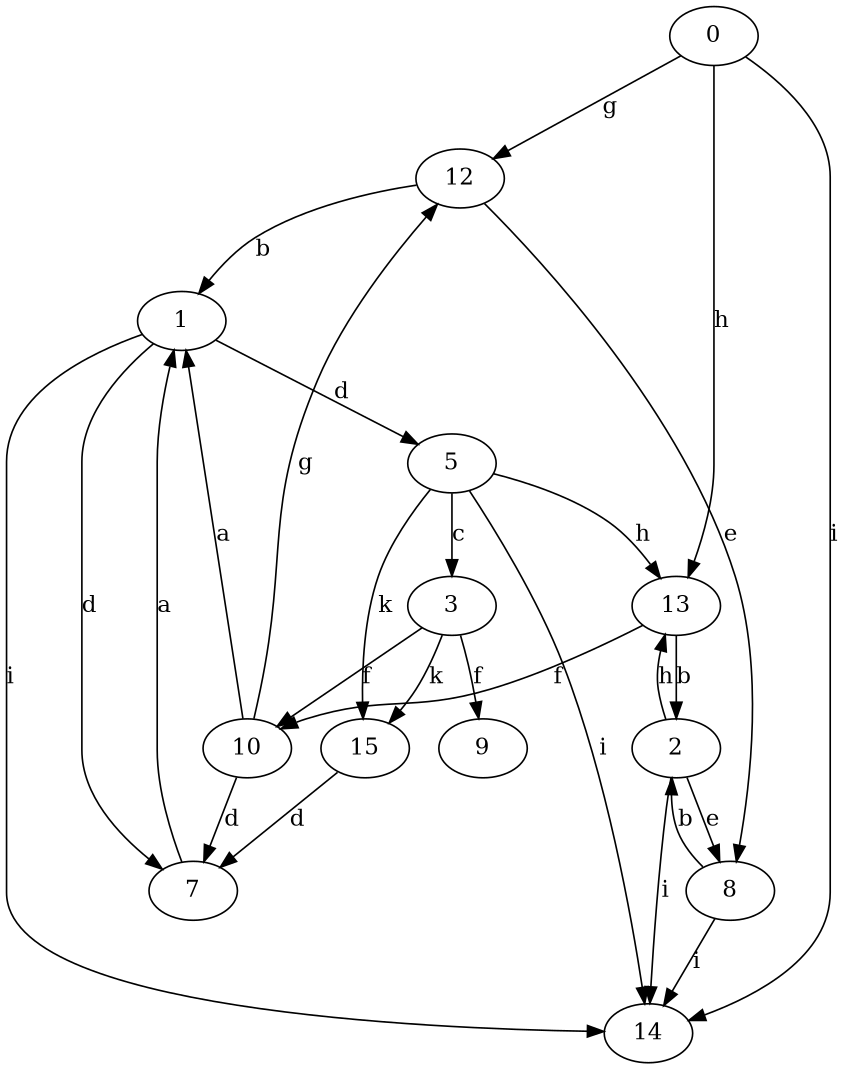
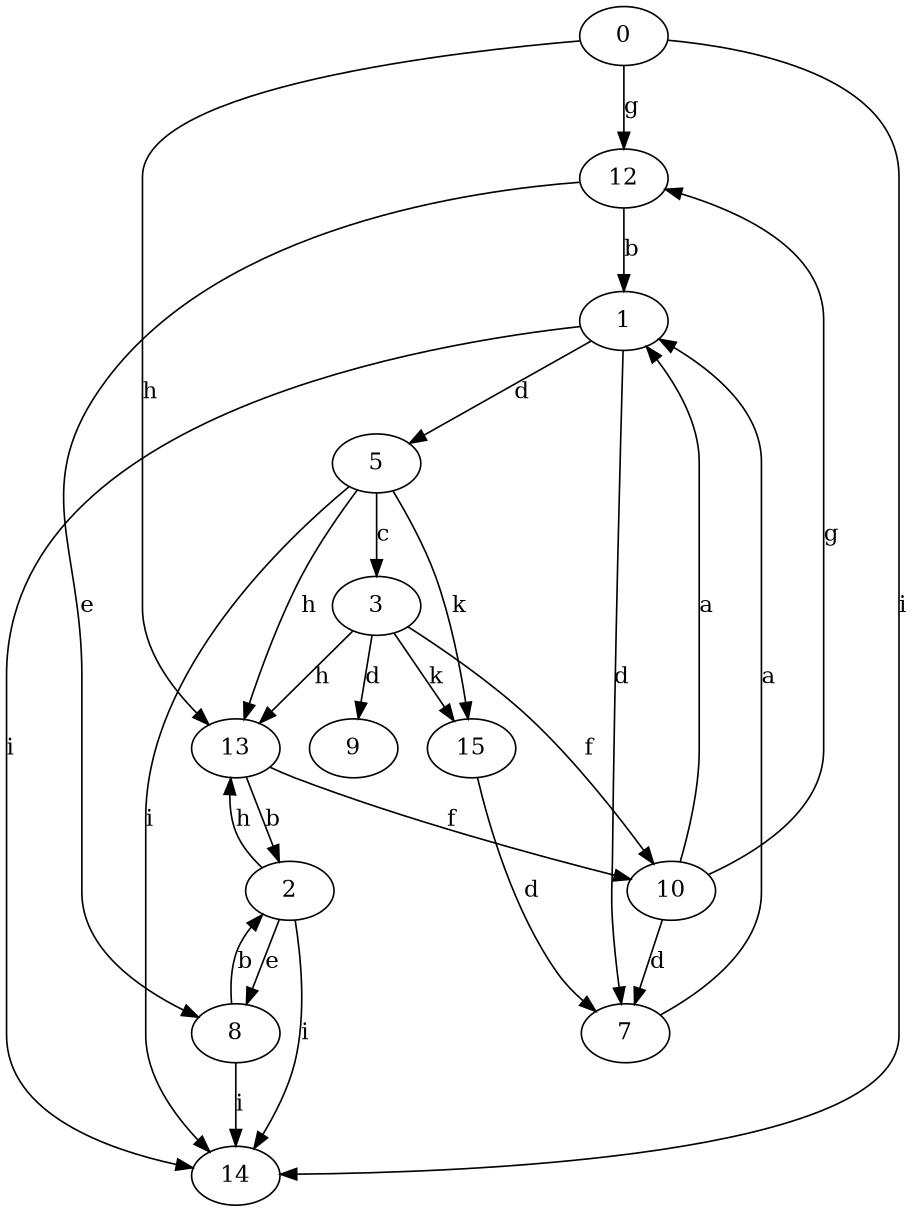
edge "3" -> "13": added, label "h"
edge "3" -> "9": label "f" -> "d"
